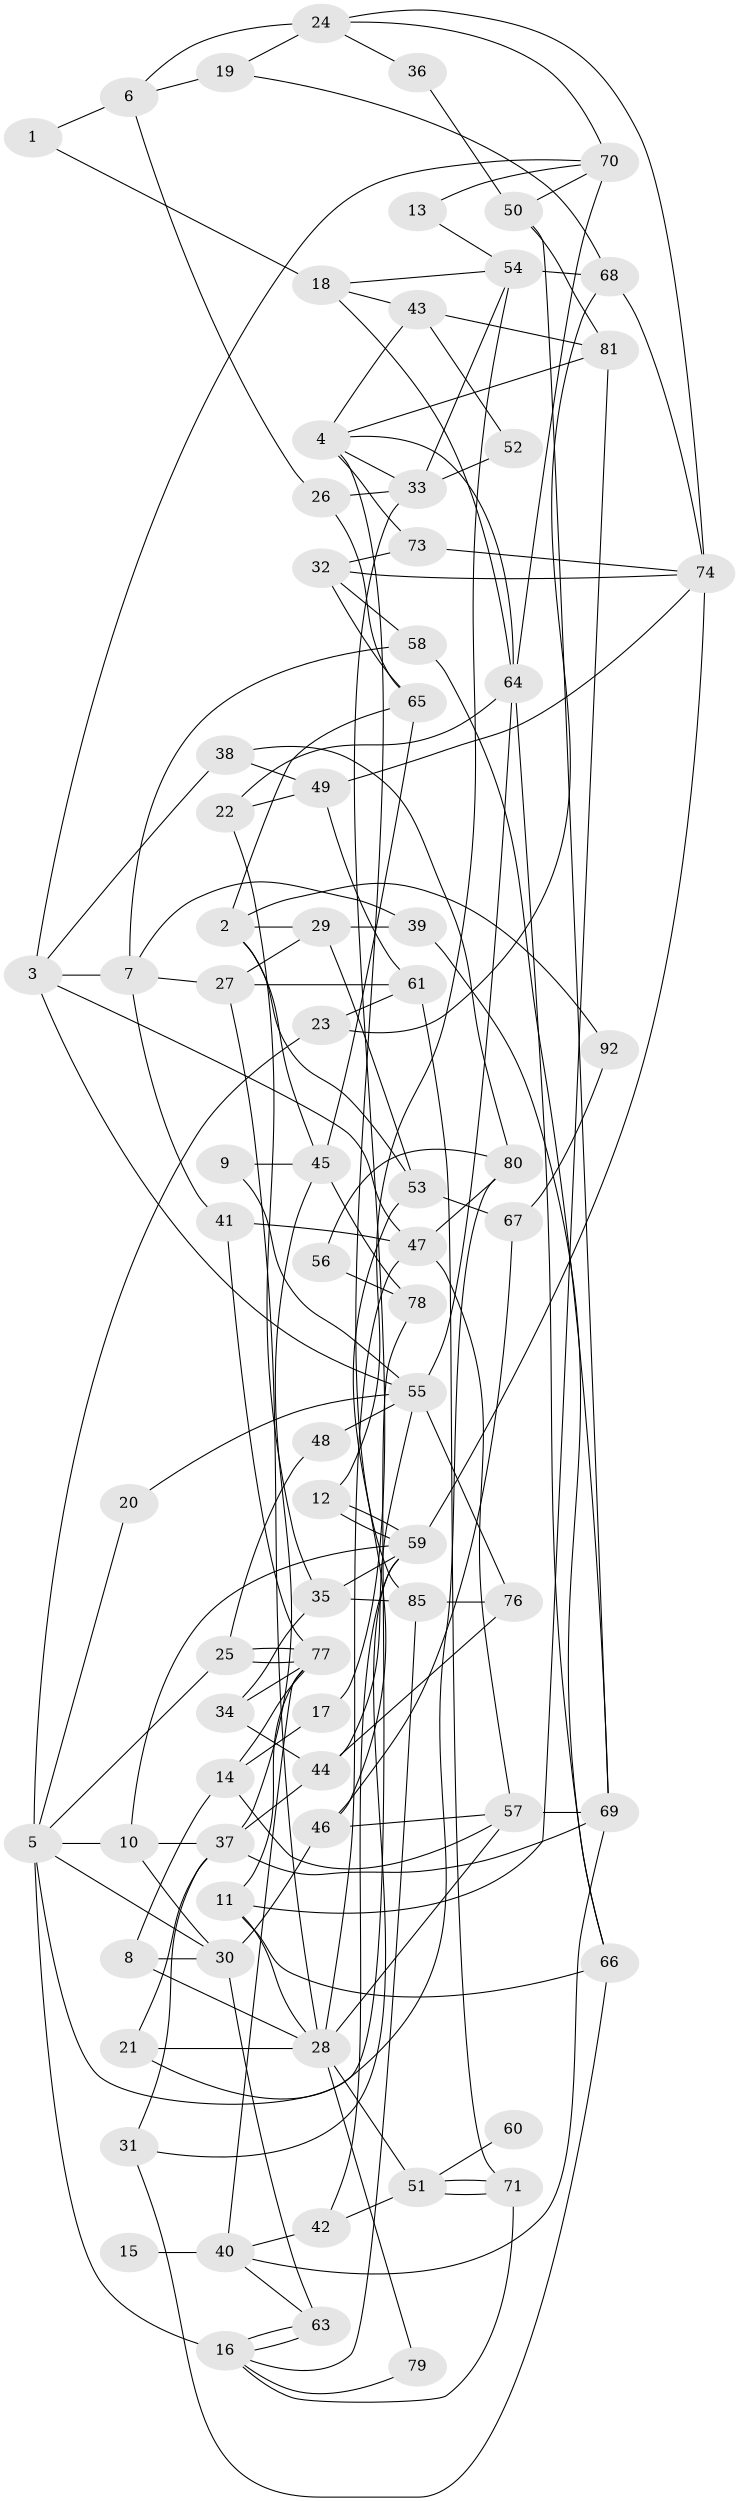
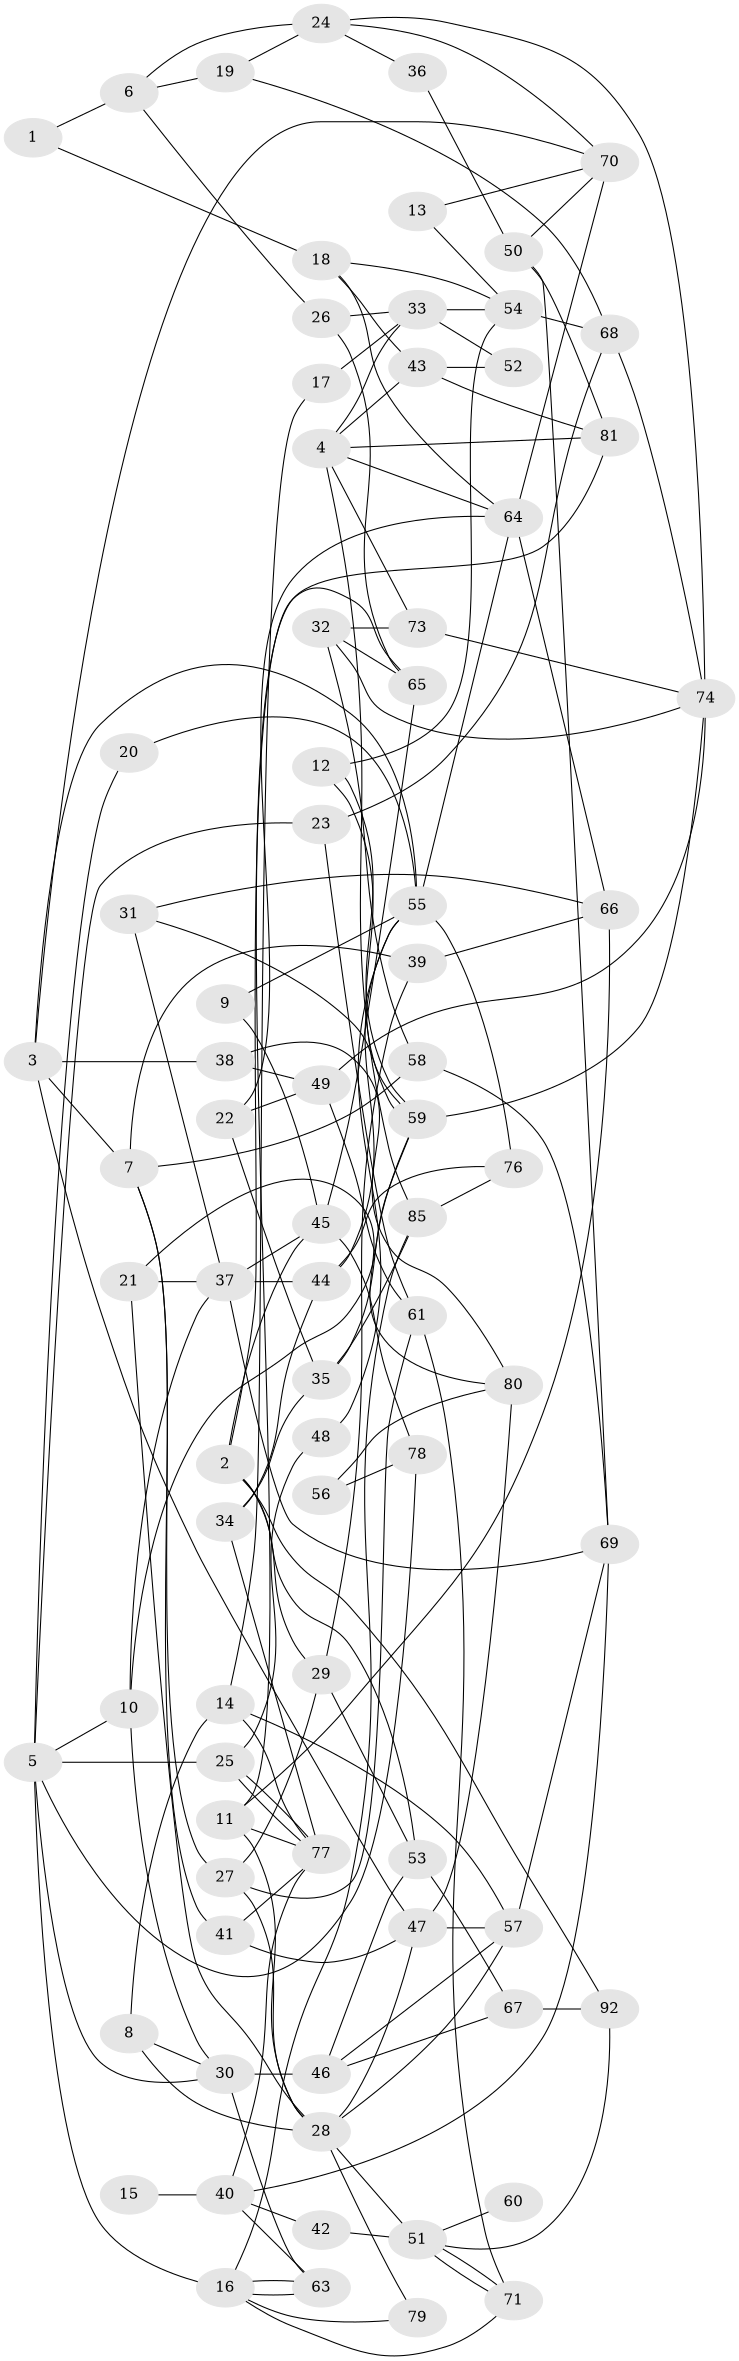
edge "59" -- "42": removed
edge "92" -- "51": added
